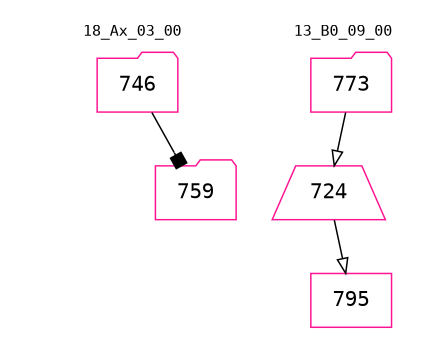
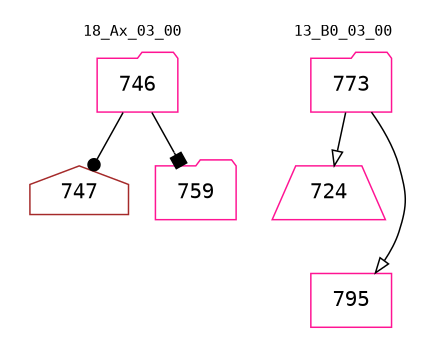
cluster "13_B0_09_00": label "13_B0_09_00" -> "13_B0_03_00"
node "747": added
edge "724" -> "795": now "773" -> "795"
